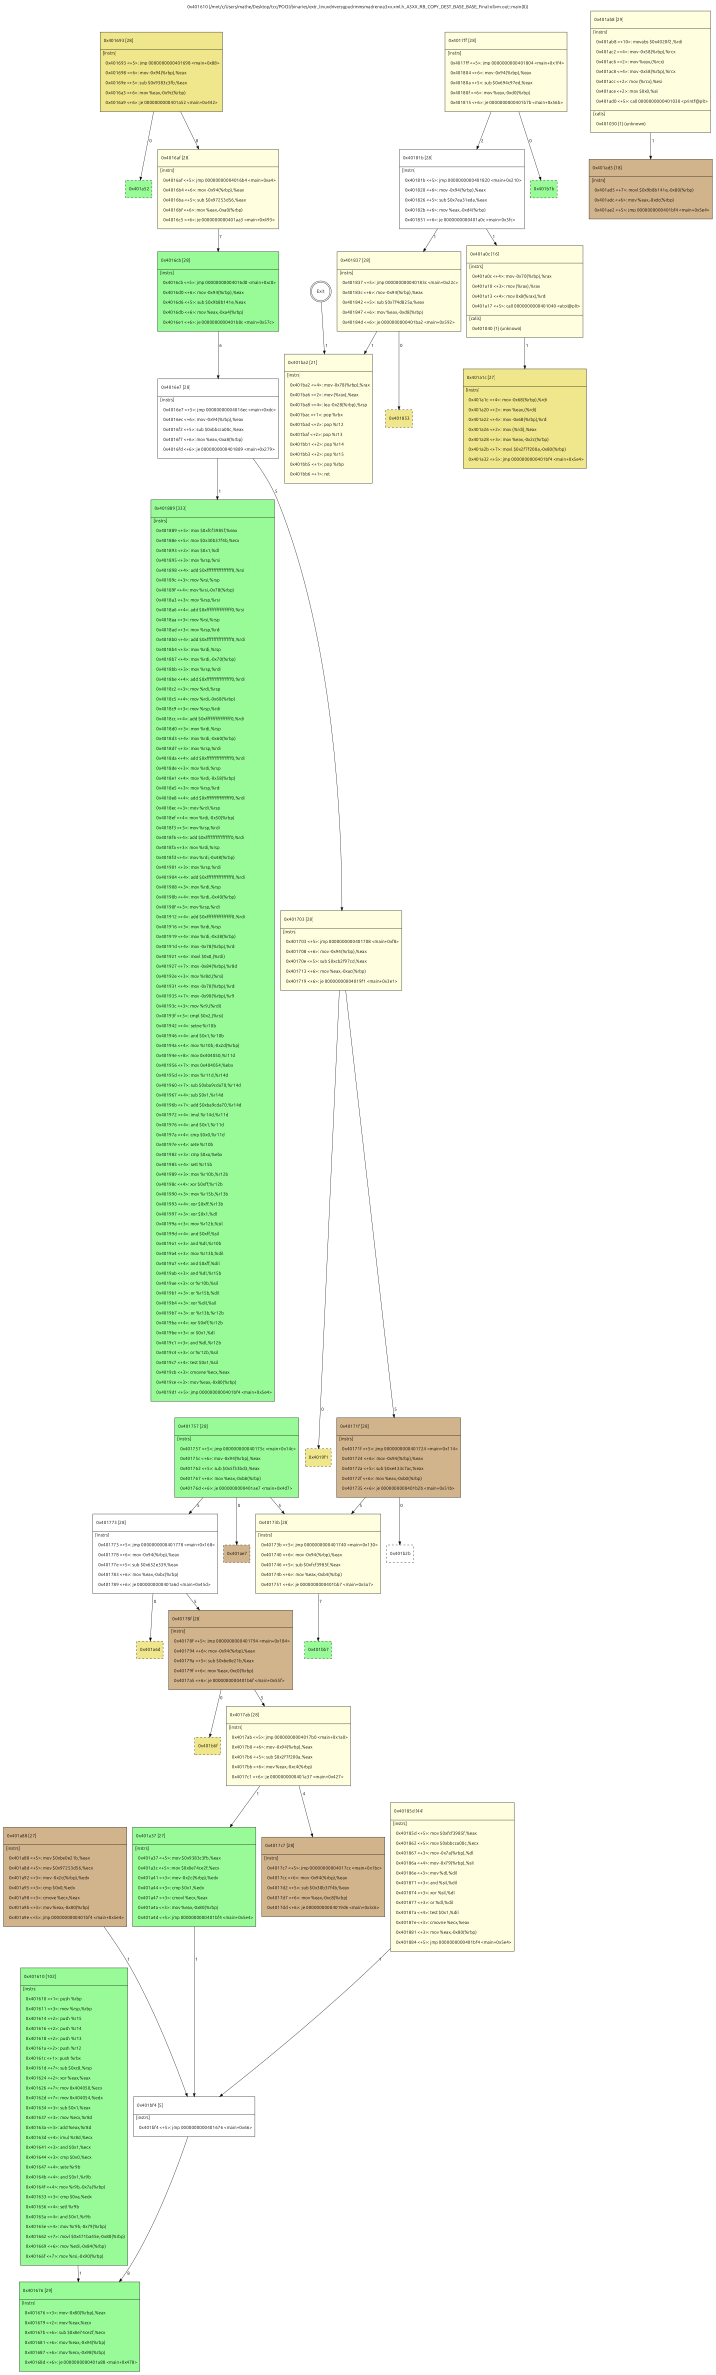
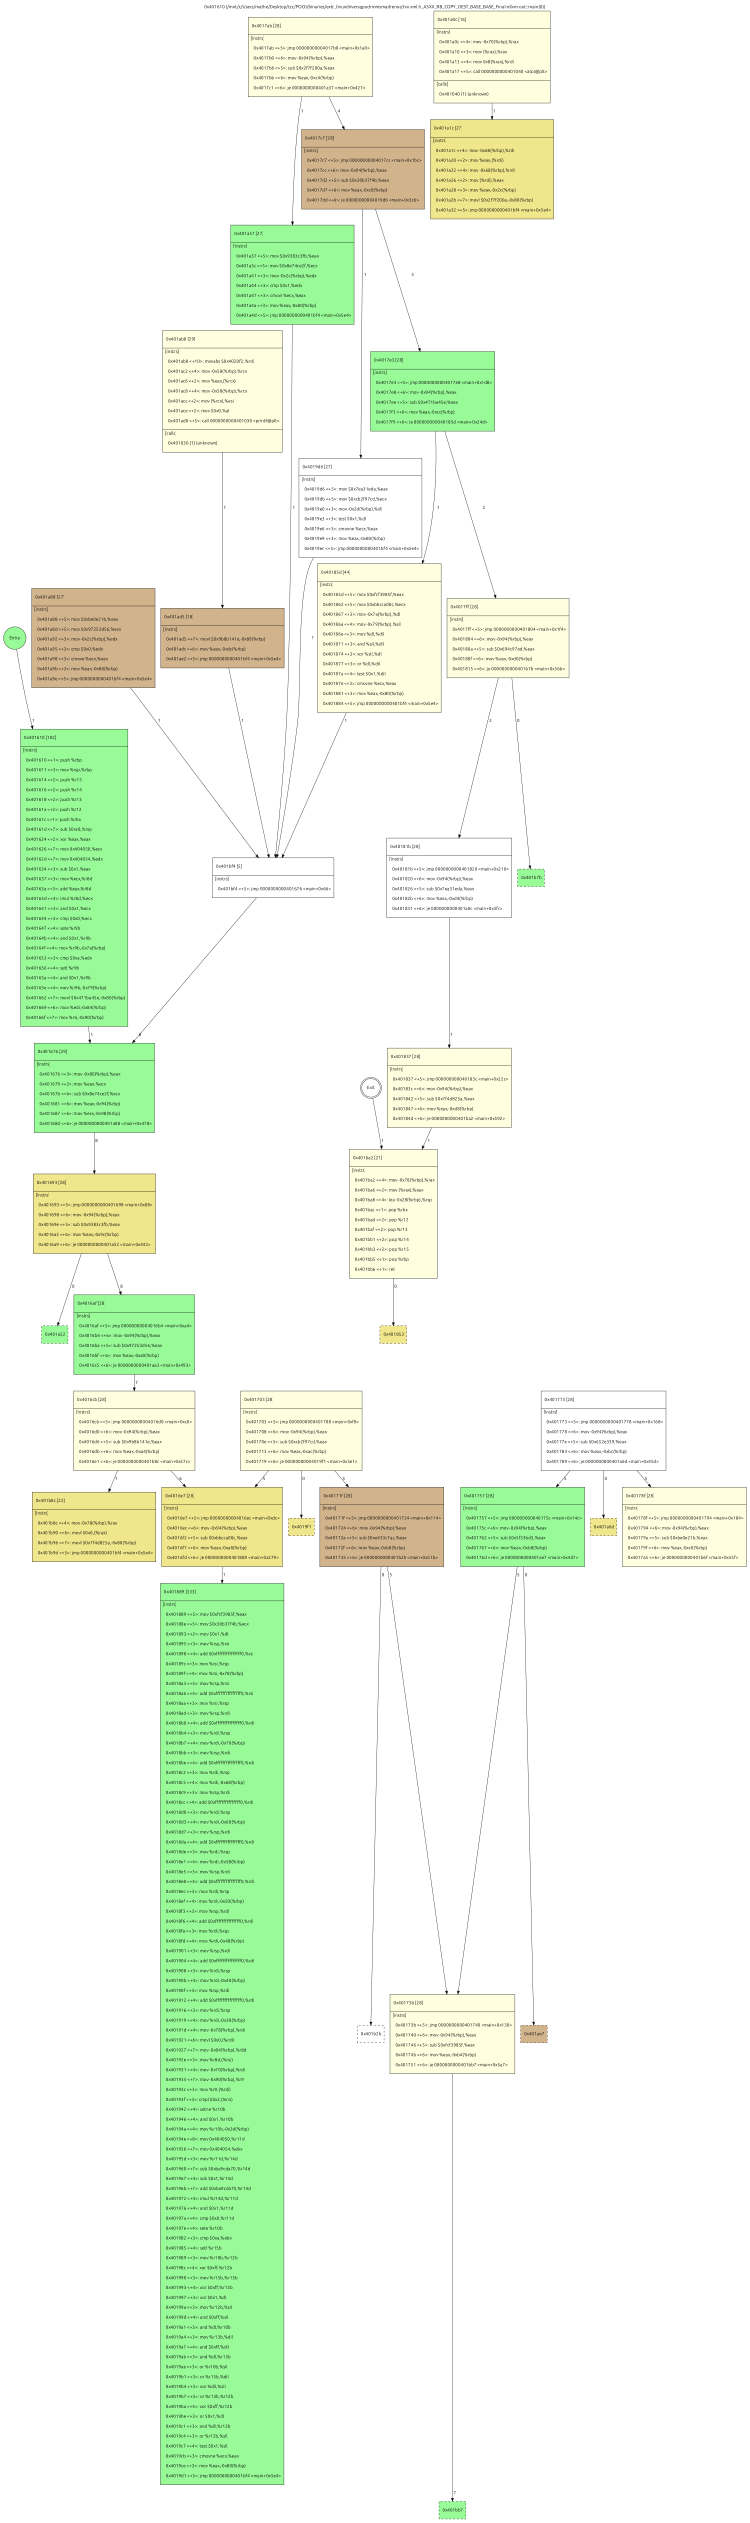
node "0x4016af [28]": fillcolor lightyellow -> palegreen
edge "0x40181b [28]" -> "0x401a0c [16]": removed, label "1"
node "0x4016cb [28]": fillcolor palegreen -> lightyellow
edge "0x401837 [28]" -> "0x401853": now "0x401ba2 [21]" -> "0x401853"
node "0x4017e3 [28]": added
node "0x4016e7 [28]": fillcolor white -> khaki
node "0x4019d6 [27]": added
node "Entry": added
edge "0x4016e7 [28]" -> "0x401703 [28]": reversed
edge "0x401ad5 [18]" -> "0x401bf4 [5]": added, label "1"
edge "0x401676 [29]" -> "0x401693 [28]": added, label "8"
edge "0x401757 [28]" -> "0x401773 [28]": reversed
node "0x401b8c [22]": added
node "0x40178f [28]": fillcolor tan -> lightyellow
edge "0x40178f [28]" -> "0x4017ab [28]": removed, label "5"
node "0x401b6f": removed
